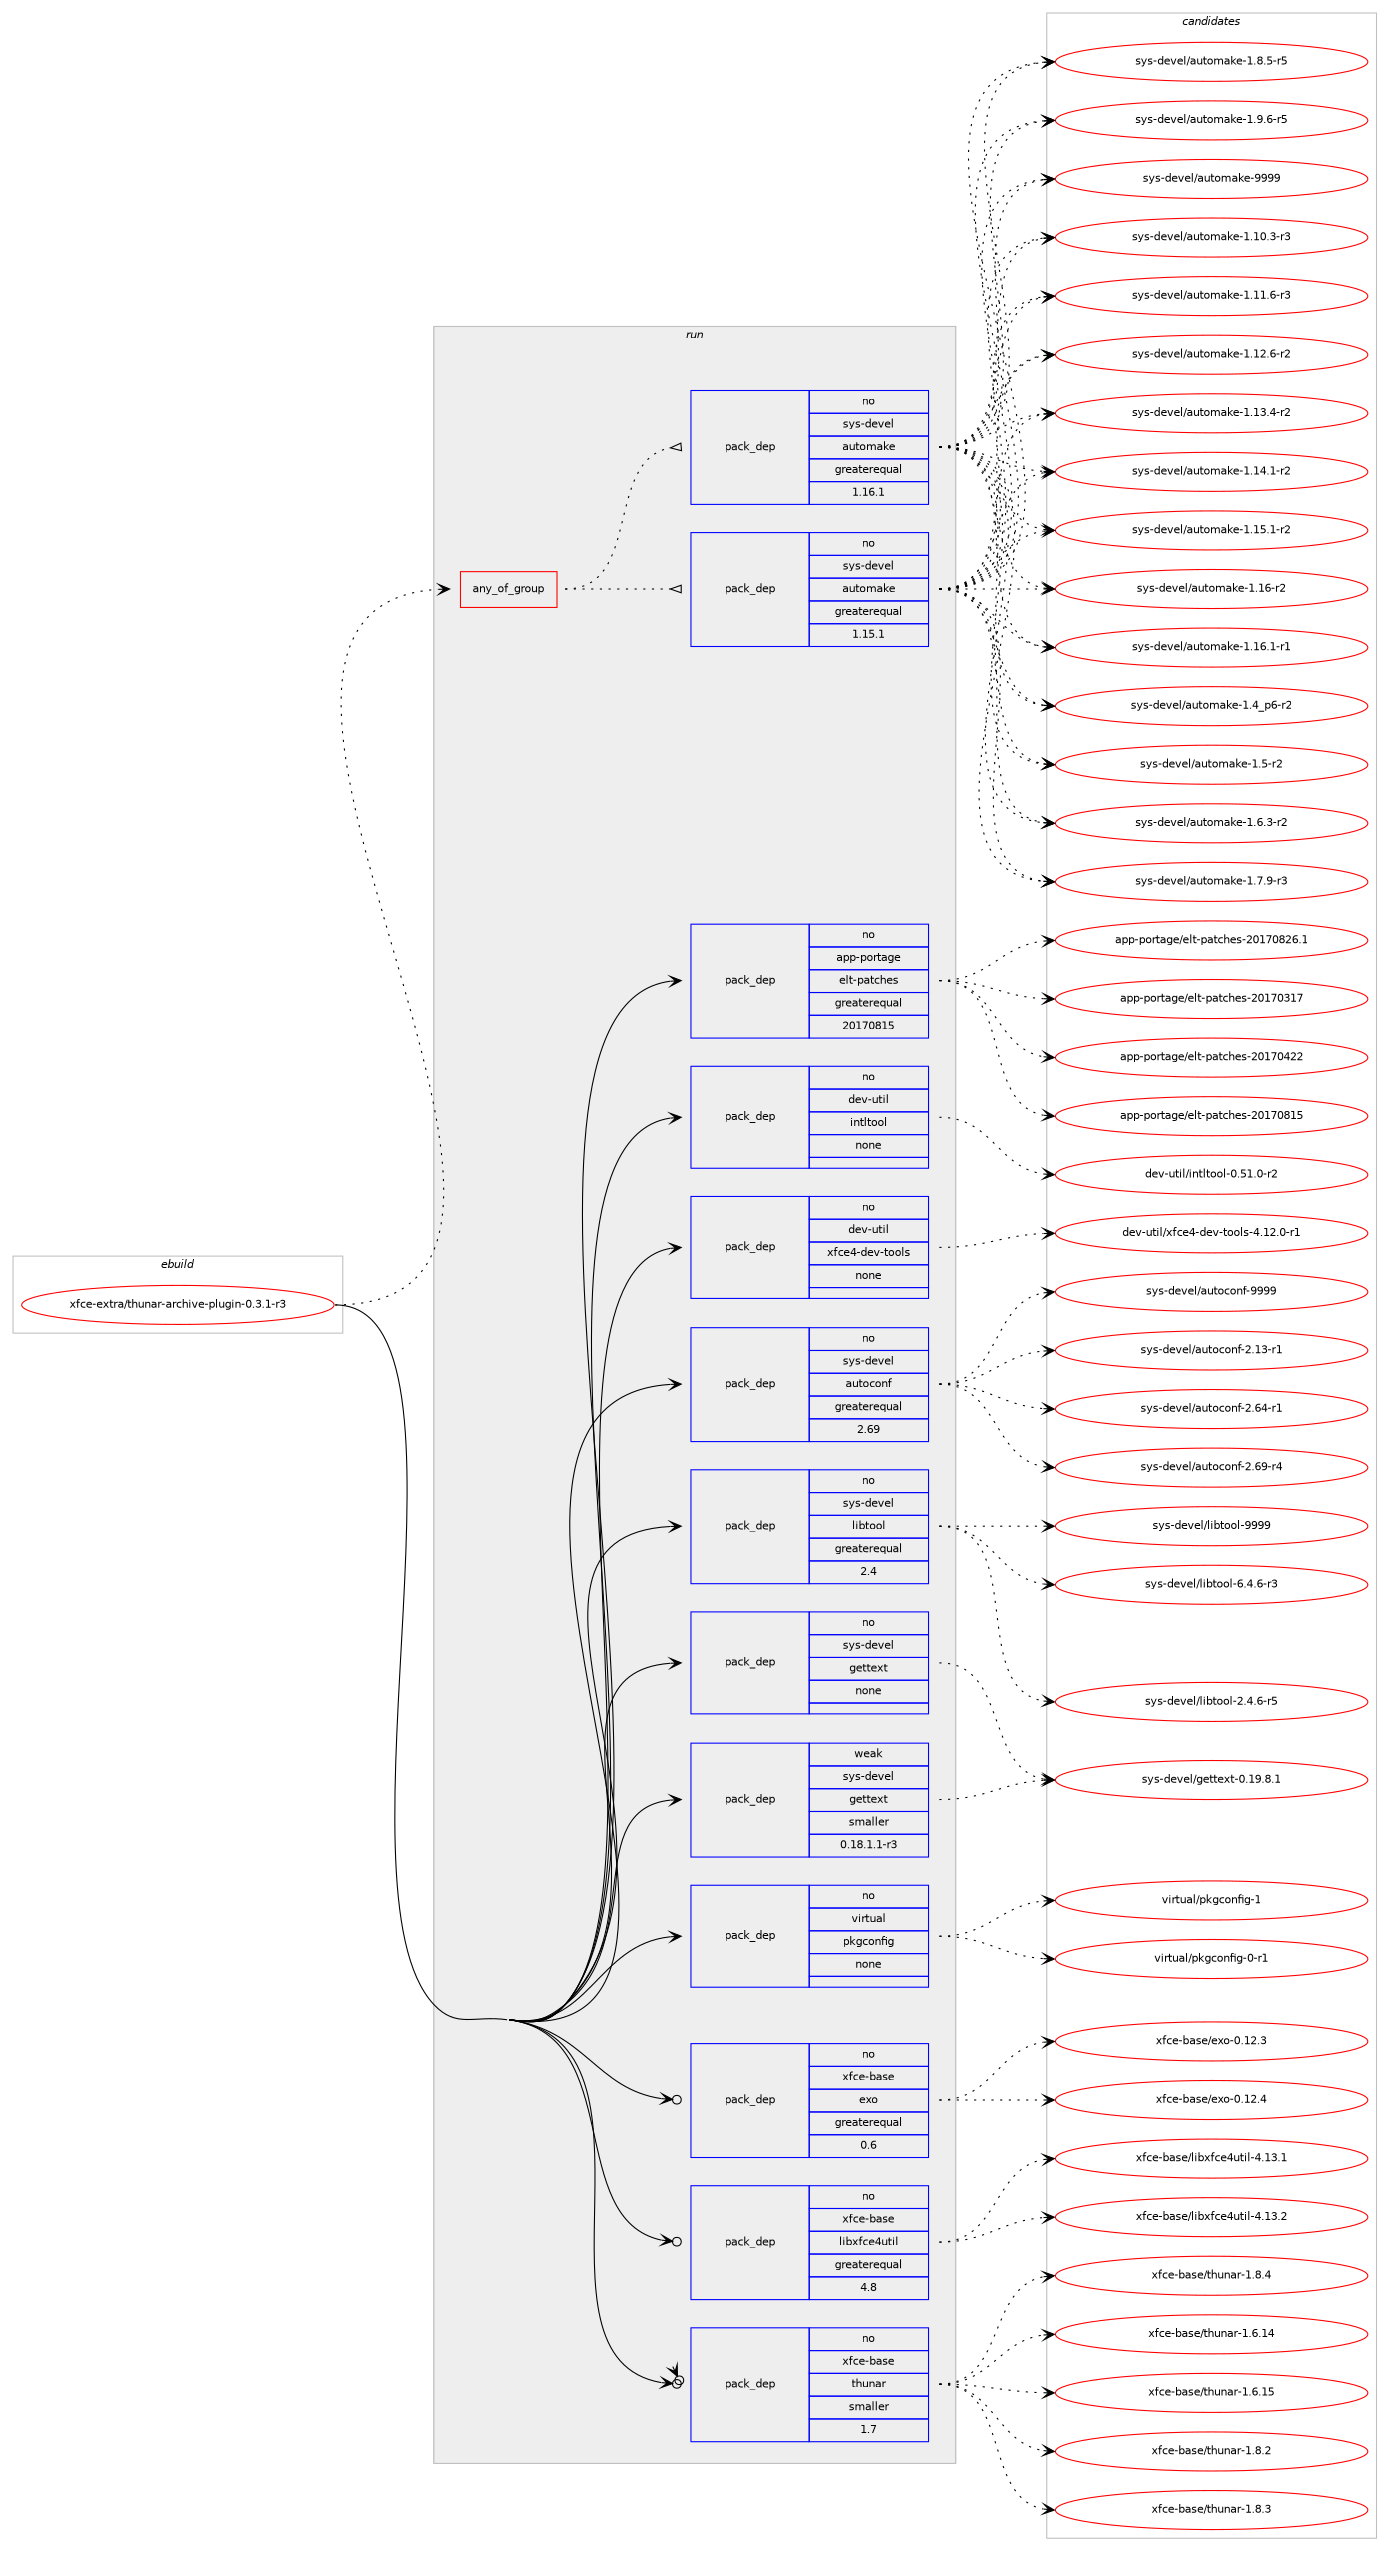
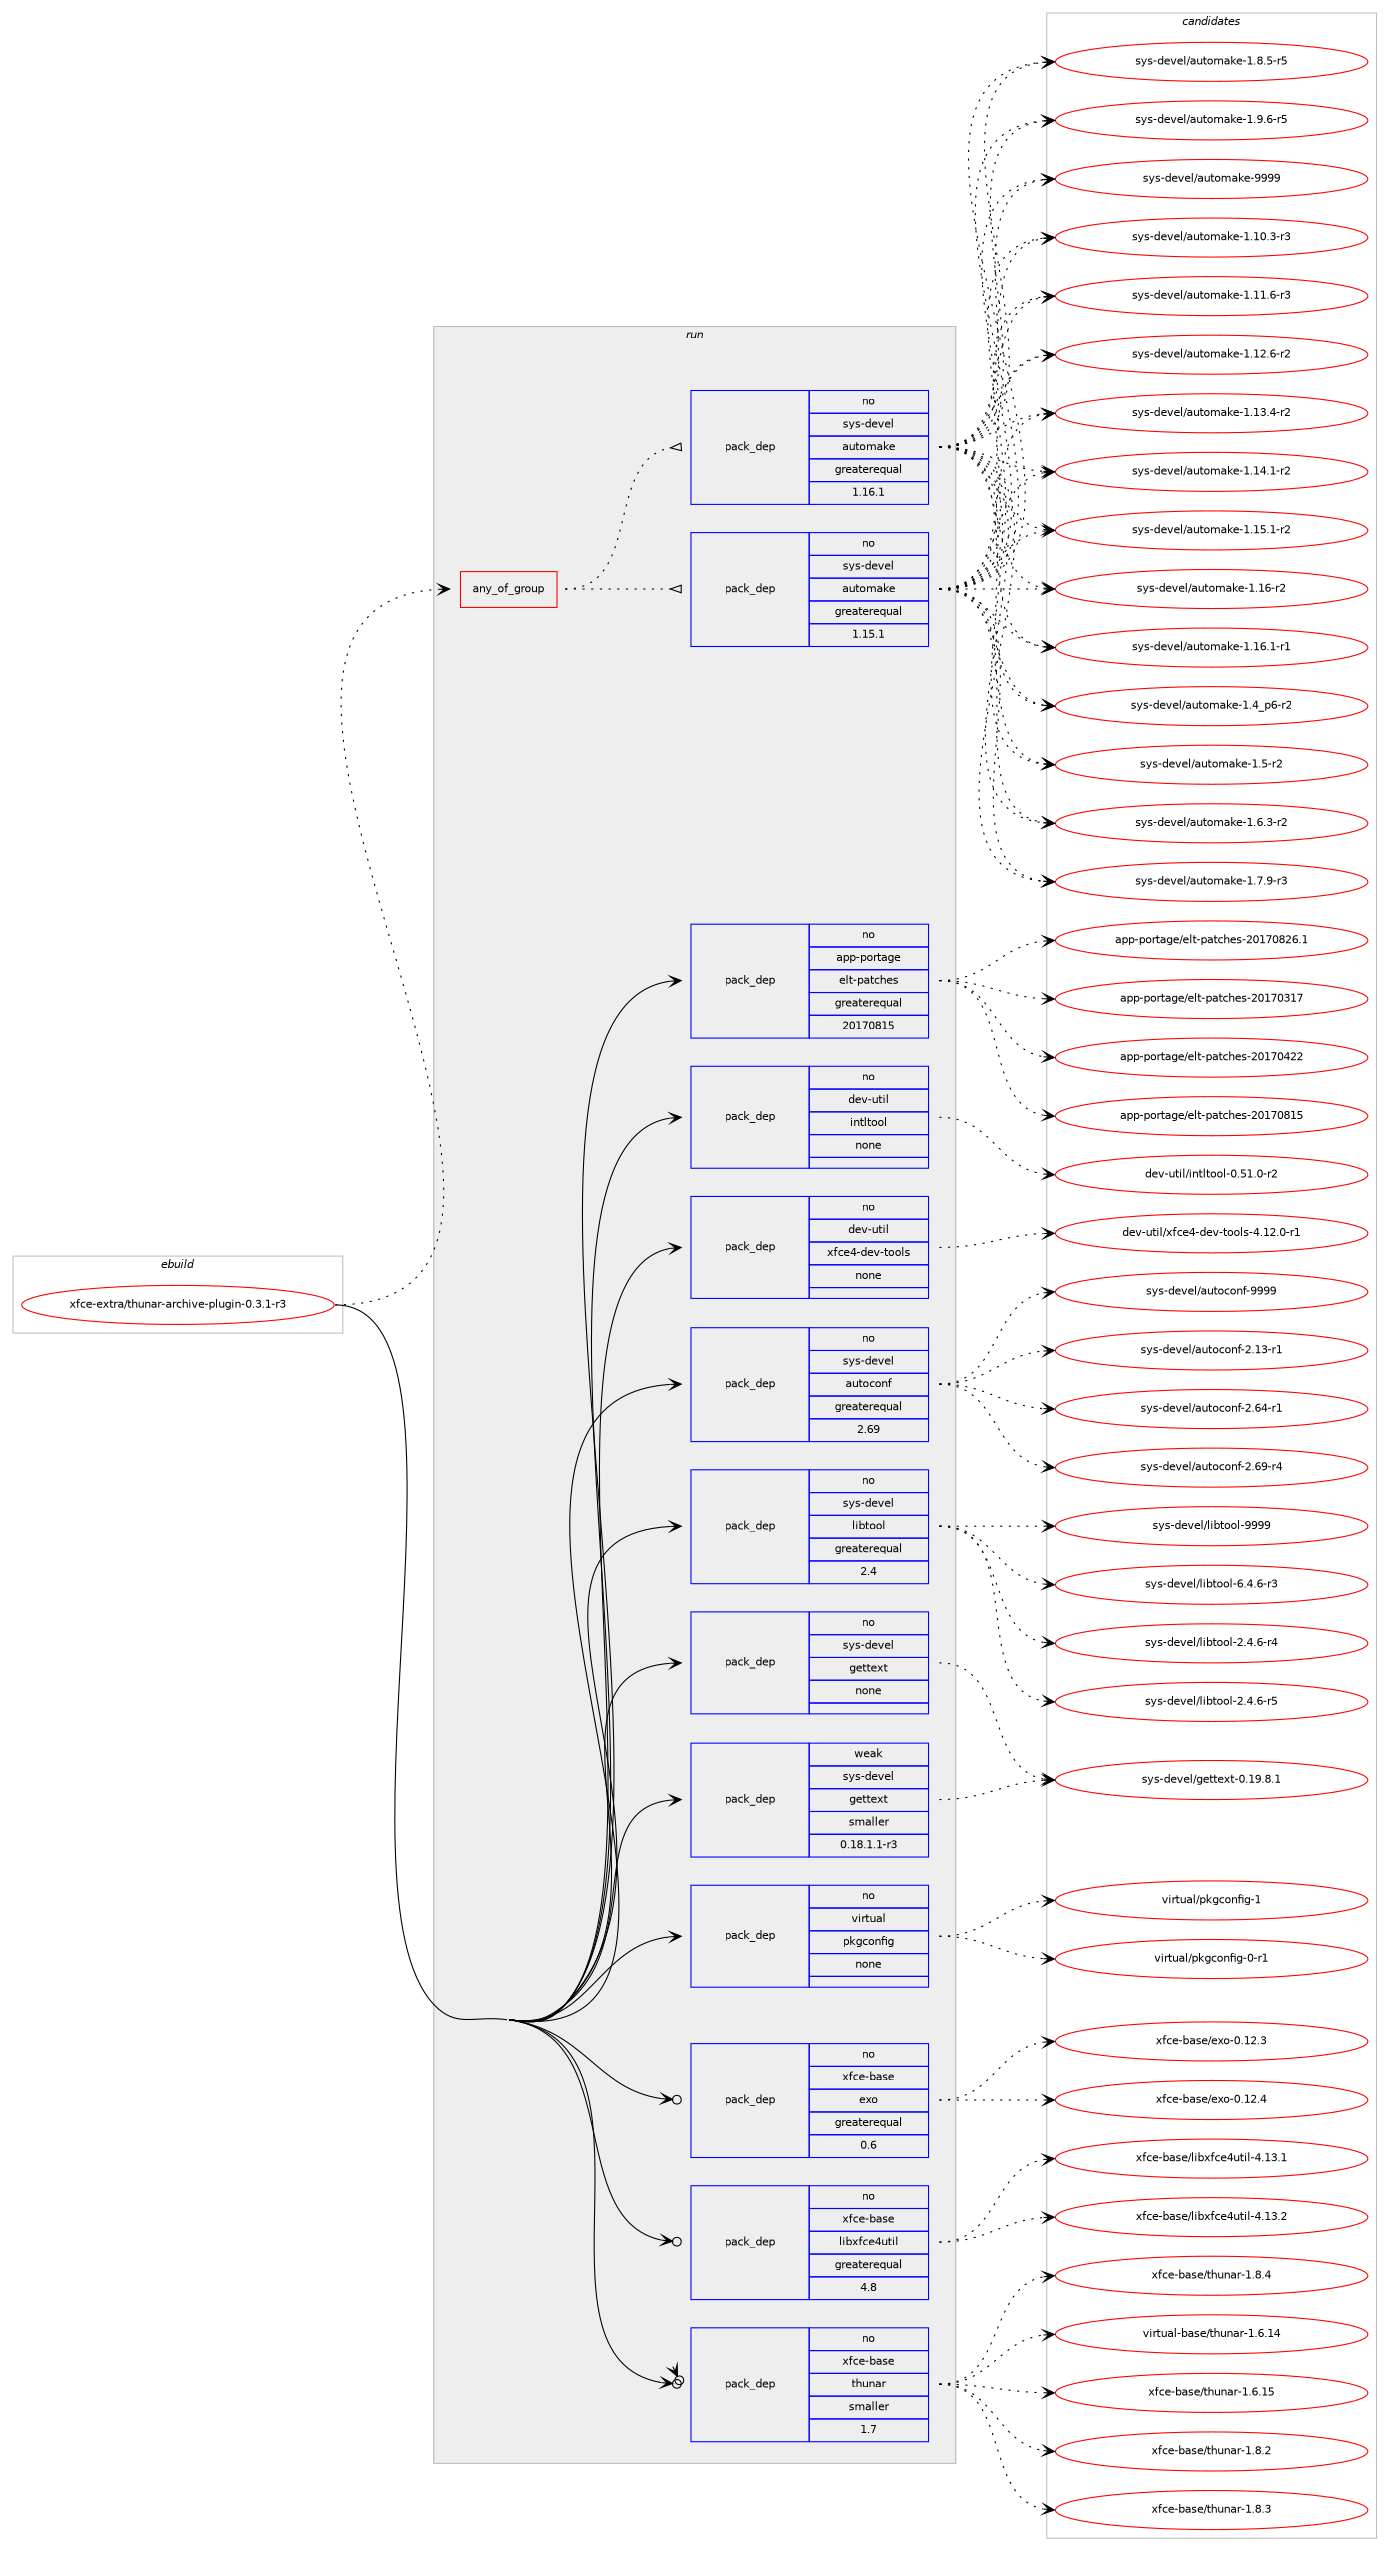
node "sys-devel/libtool-2.4.6-r4": added
node "xfce-base/thunar-1.6.14": label "xfce-base/thunar-1.6.14" -> "virtual-base/thunar-1.6.14"
